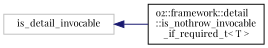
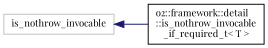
node "is_detail_invocable": label "is_detail_invocable" -> "is_nothrow_invocable"
